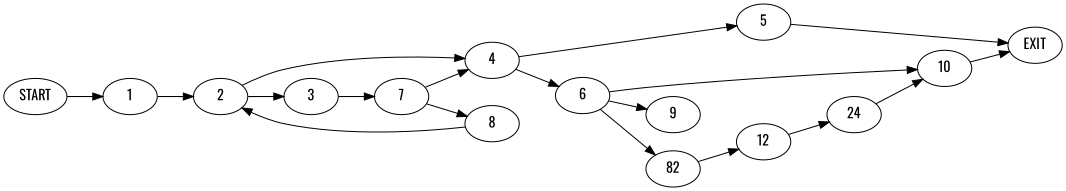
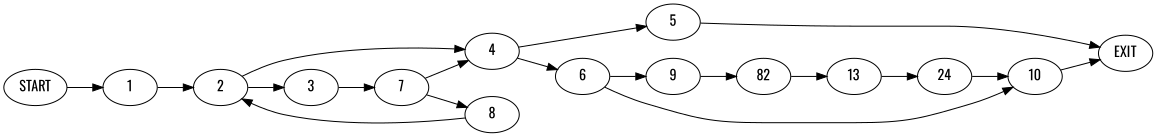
edge "6" -> "82": now "9" -> "82"
node "12": label "12" -> "13"
